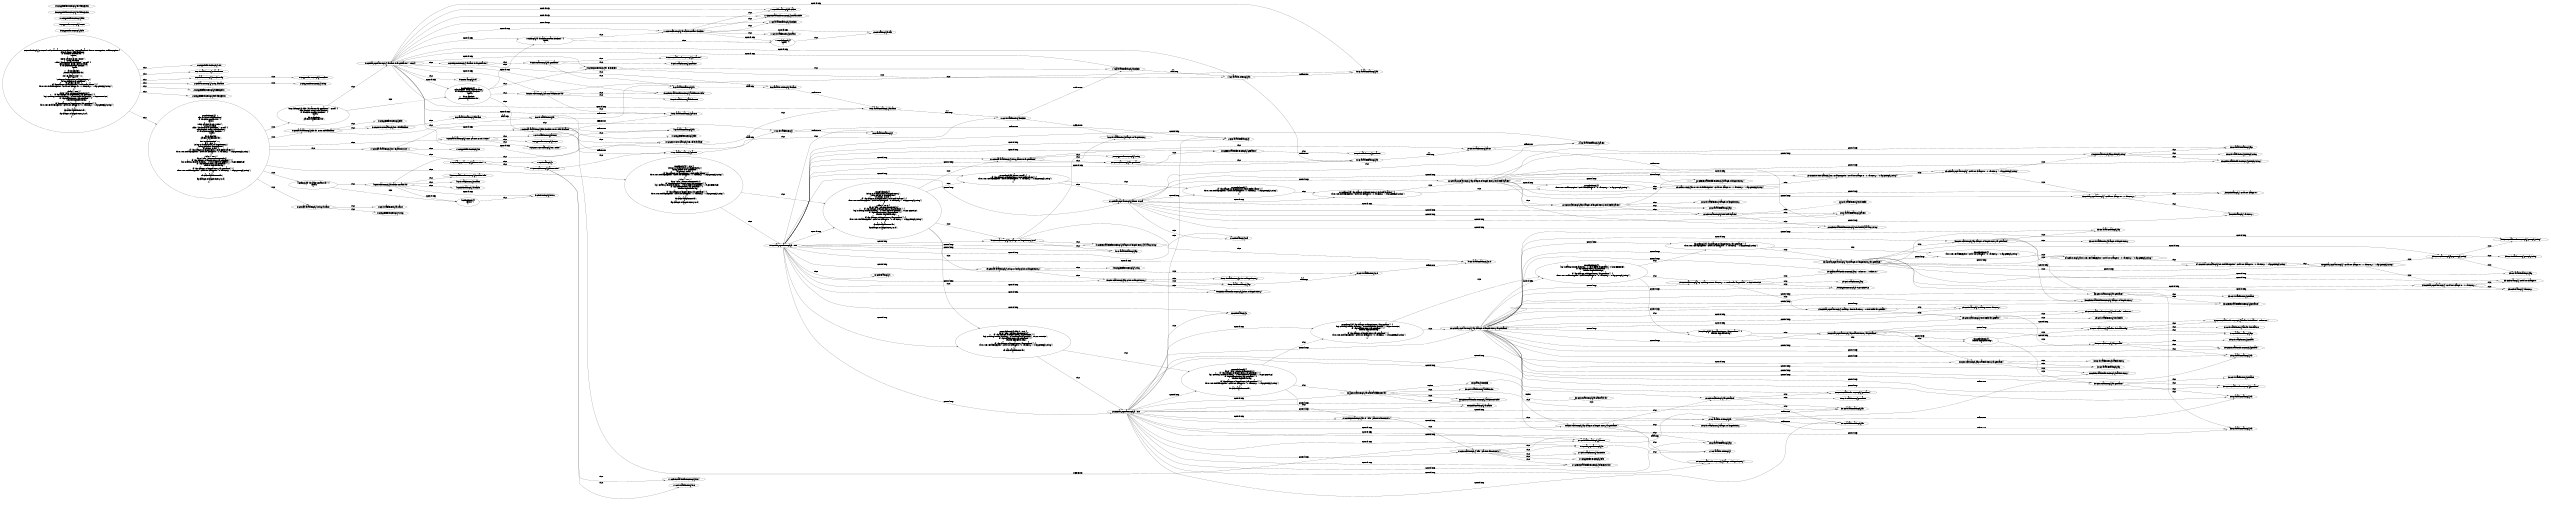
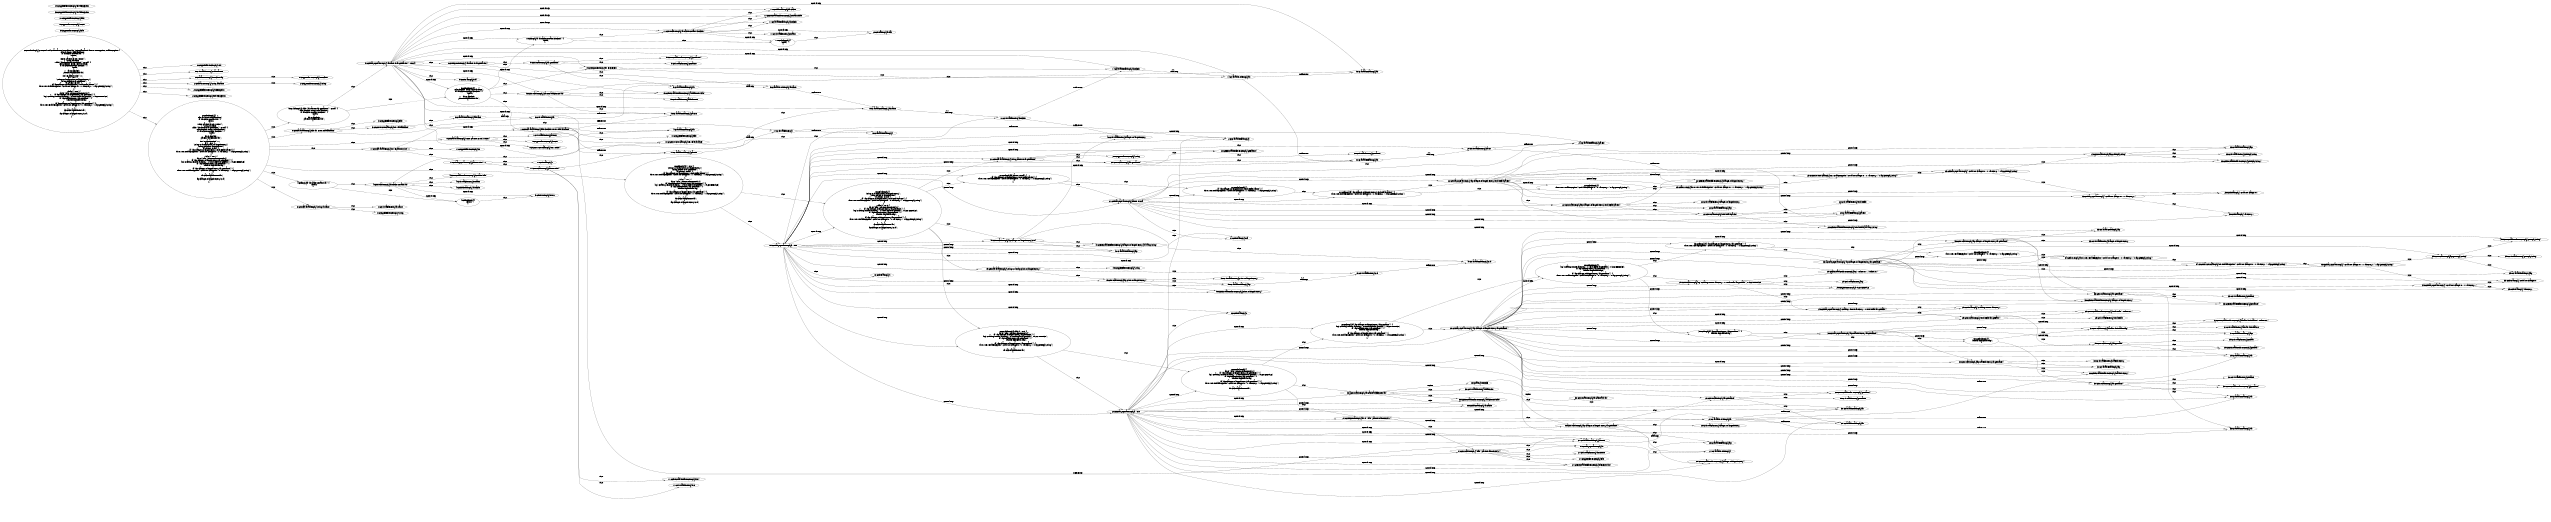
edge "20:CtExecutableReferenceImpl@getParent()" -> "20:CtVirtualElement@getParent": now "20:CtInvocationImpl@dir.getParent()" -> "20:CtVirtualElement@getParent"
